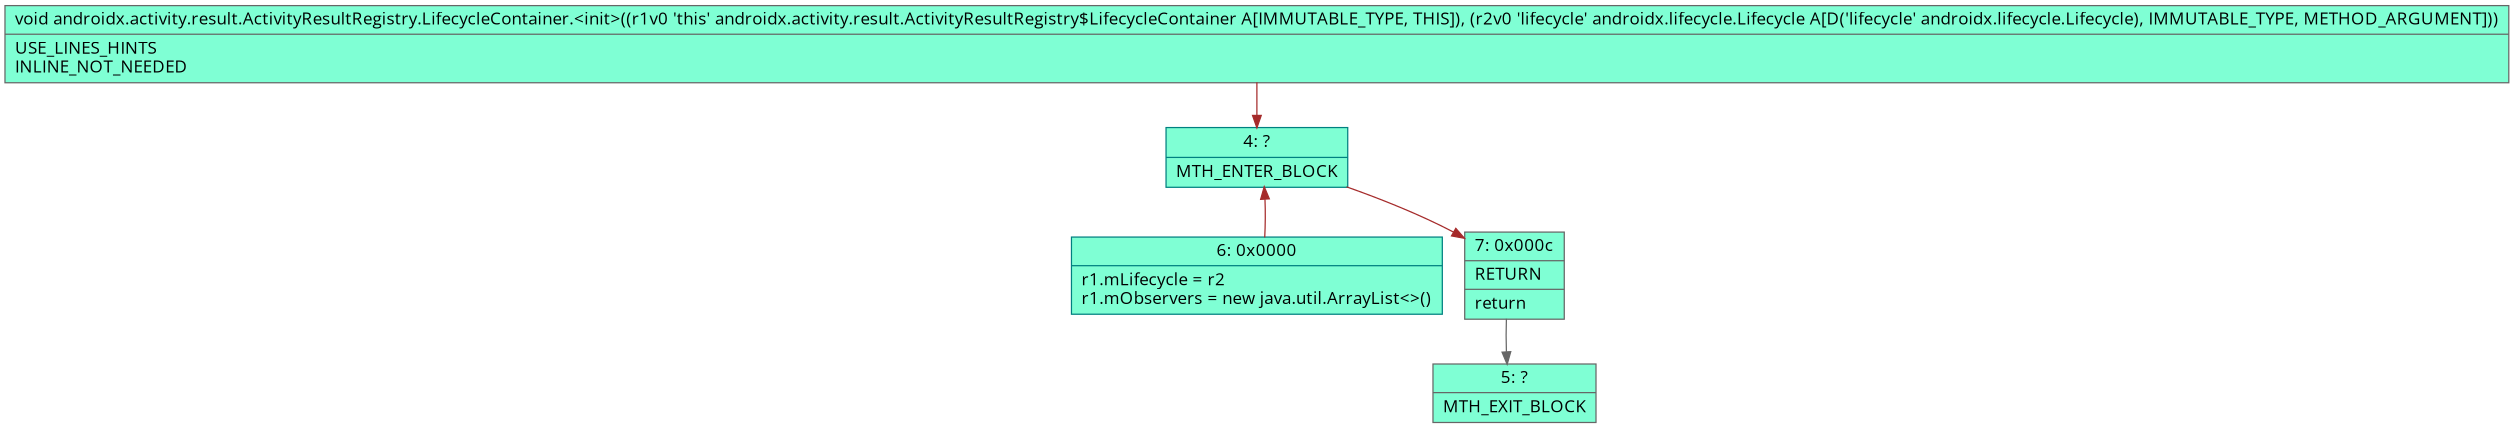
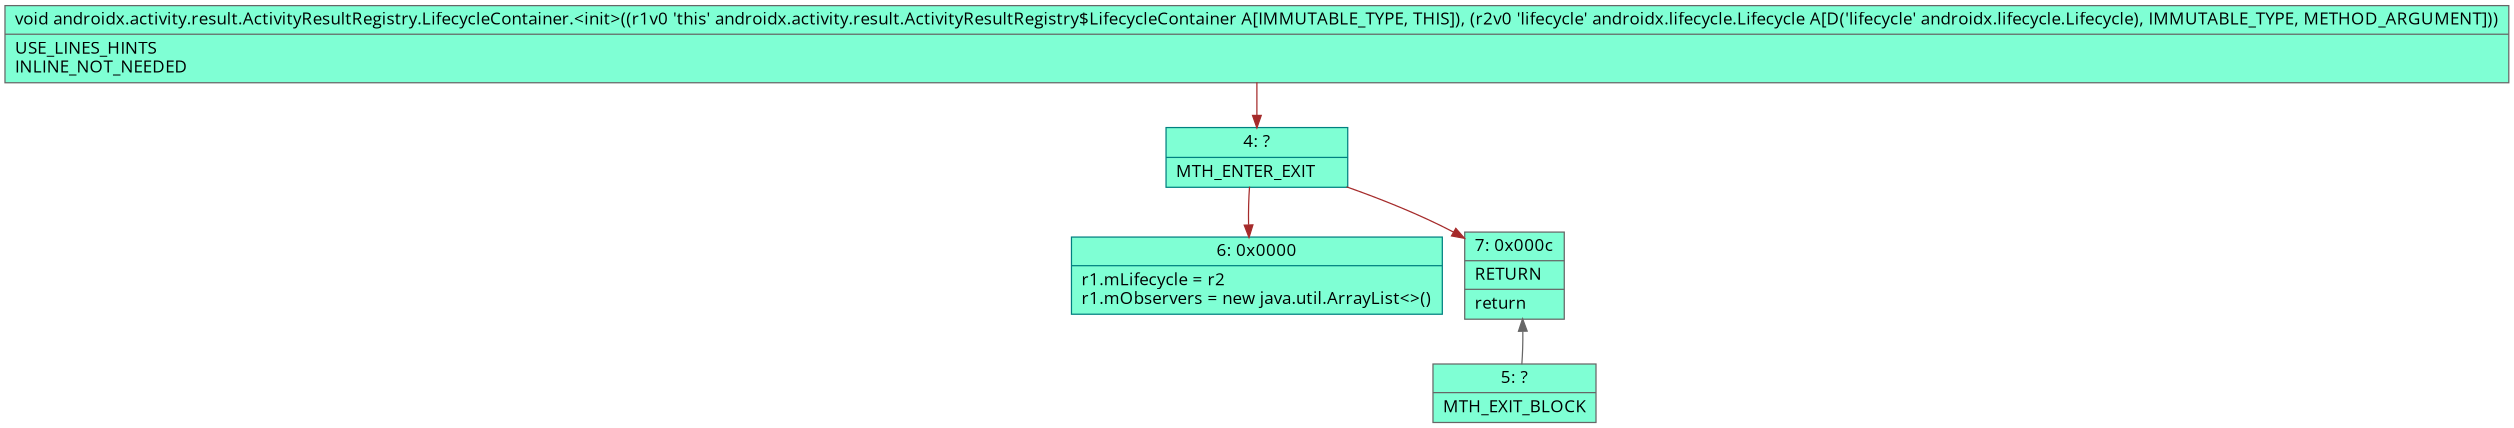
node "4: ?": text "MTH_ENTER_BLOCK" -> "MTH_ENTER_EXIT"
edge "6: 0x0000" -> "4: ?": reversed
edge "7: 0x000c" -> "5: ?": reversed
